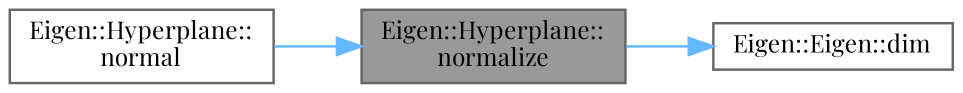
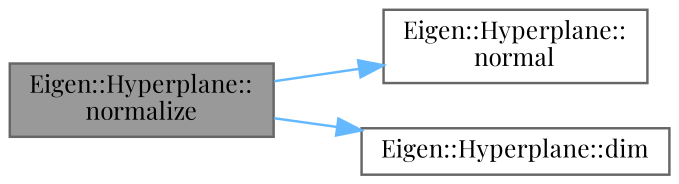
edge "Eigen::Hyperplane:: normal" -> "Eigen::Hyperplane:: normalize": reversed
node "Eigen::Eigen::dim": label "Eigen::Eigen::dim" -> "Eigen::Hyperplane::dim"
